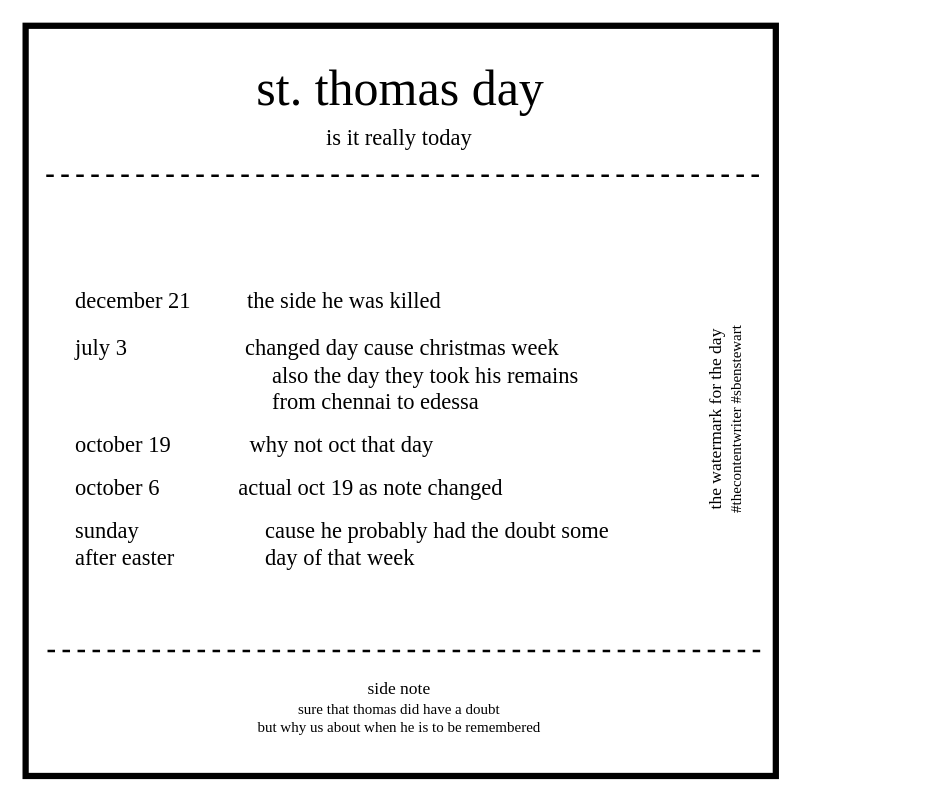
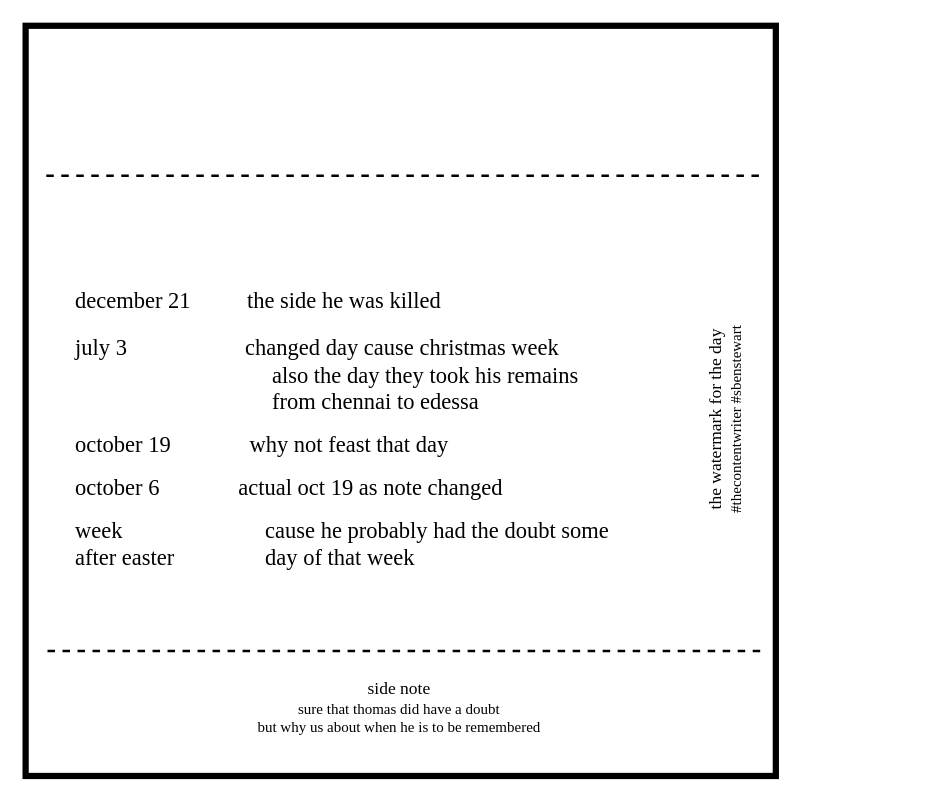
node "st. thomas day": removed
node "is it really today": removed
node "october 19 why not oct that day": label "october 19 why not oct that day" -> "october 19 why not feast that day"
node "sunday after easter": label "sunday after easter" -> "week after easter"
